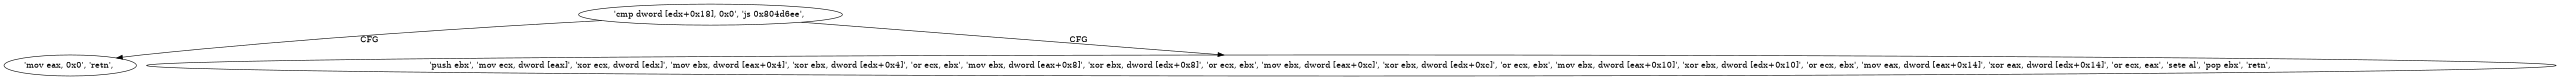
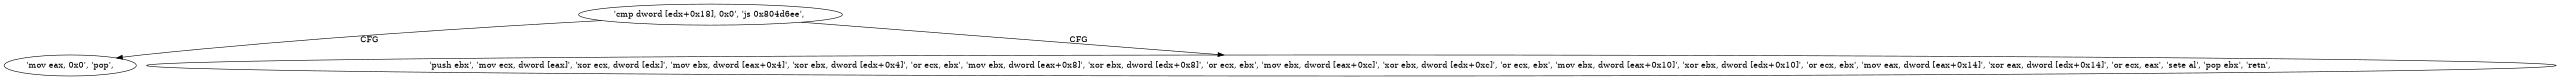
node "'mov eax, 0x0', 'retn',": label "'mov eax, 0x0', 'retn'," -> "'mov eax, 0x0', 'pop',"
